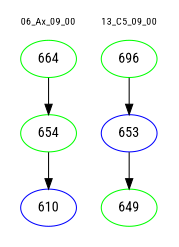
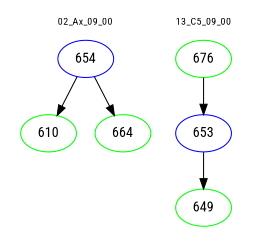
cluster "06_Ax_09_00": label "06_Ax_09_00" -> "02_Ax_09_00"
node "696": label "696" -> "676"
edge "664" -> "654": reversed
node "654": color green -> blue
node "610": color blue -> green
